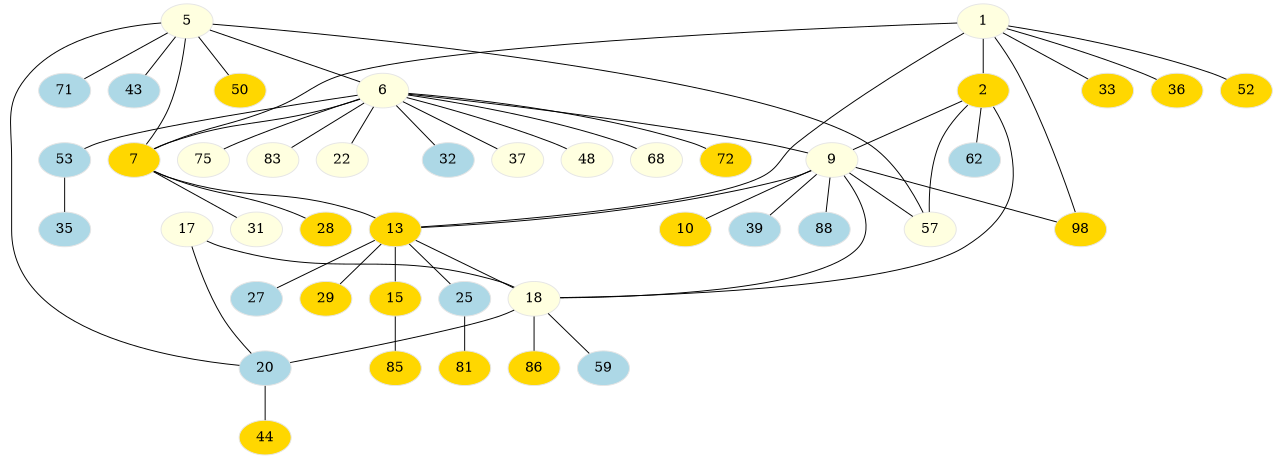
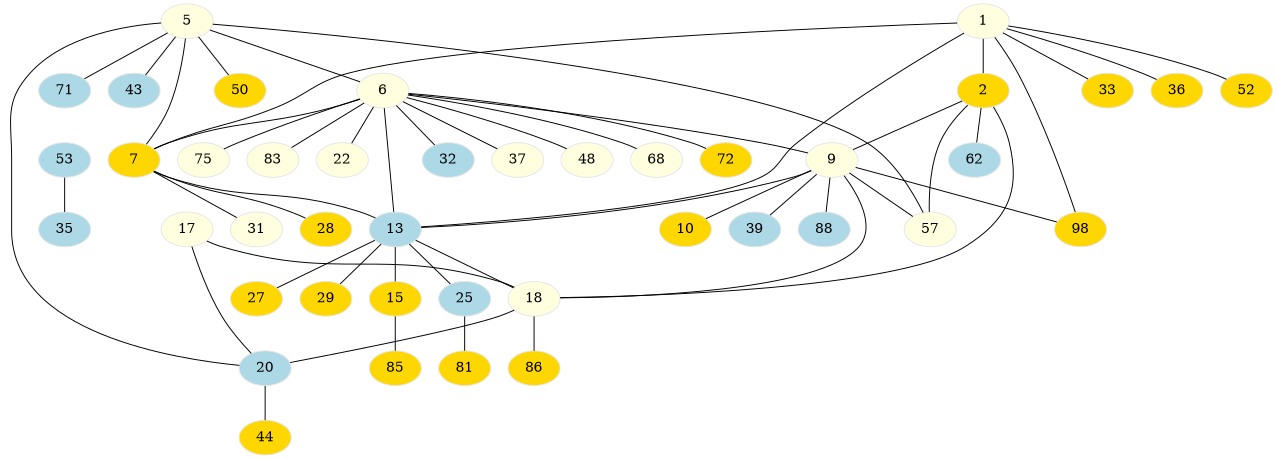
edge "6" -- "53": now "6" -- "13"
node "13": fillcolor gold -> lightblue
node "27": fillcolor lightblue -> gold
node "59": removed
